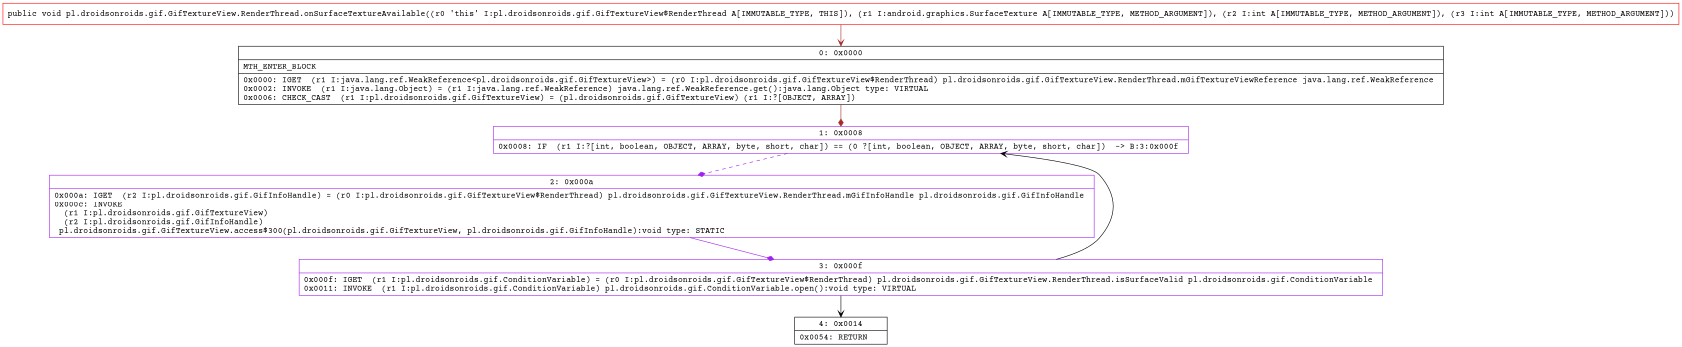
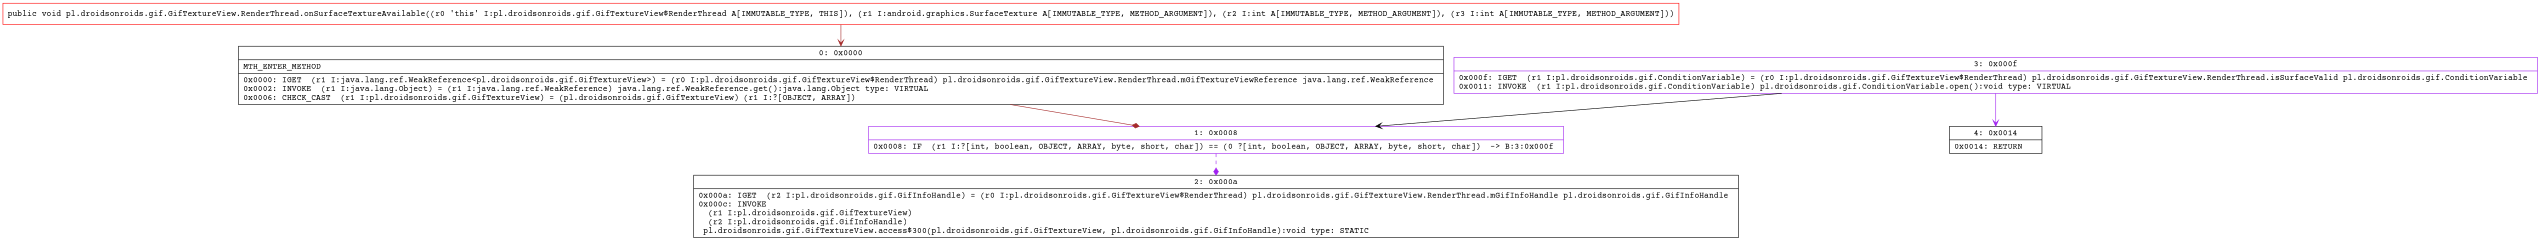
node "0: 0x0000": text "MTH_ENTER_BLOCK" -> "MTH_ENTER_METHOD"
node "2: 0x000a": color purple -> black
edge "2: 0x000a" -> "3: 0x000f": removed
edge "3: 0x000f" -> "4: 0x0014": color black -> purple
node "4: 0x0014": text "0x0054: RETURN" -> "0x0014: RETURN"
